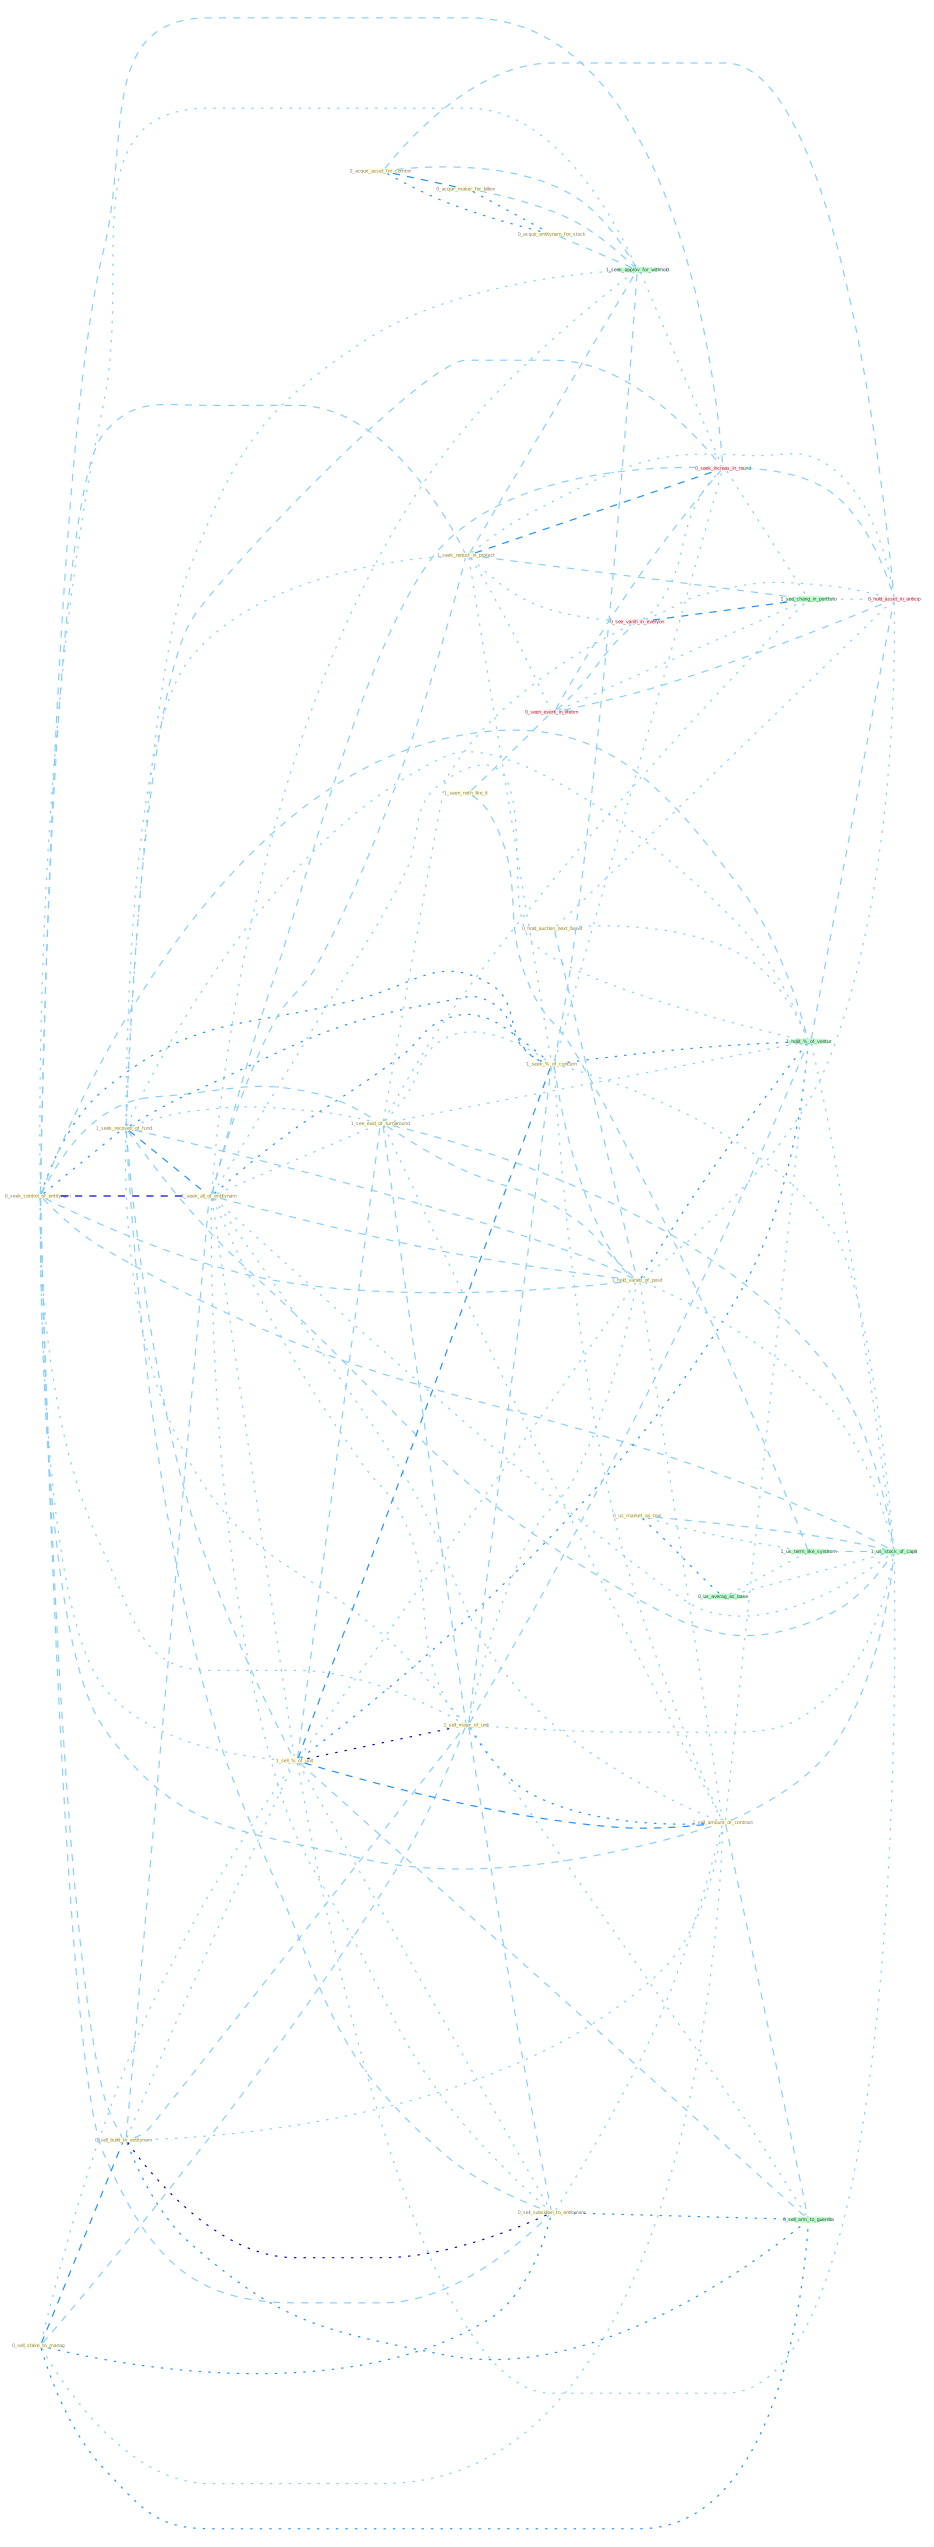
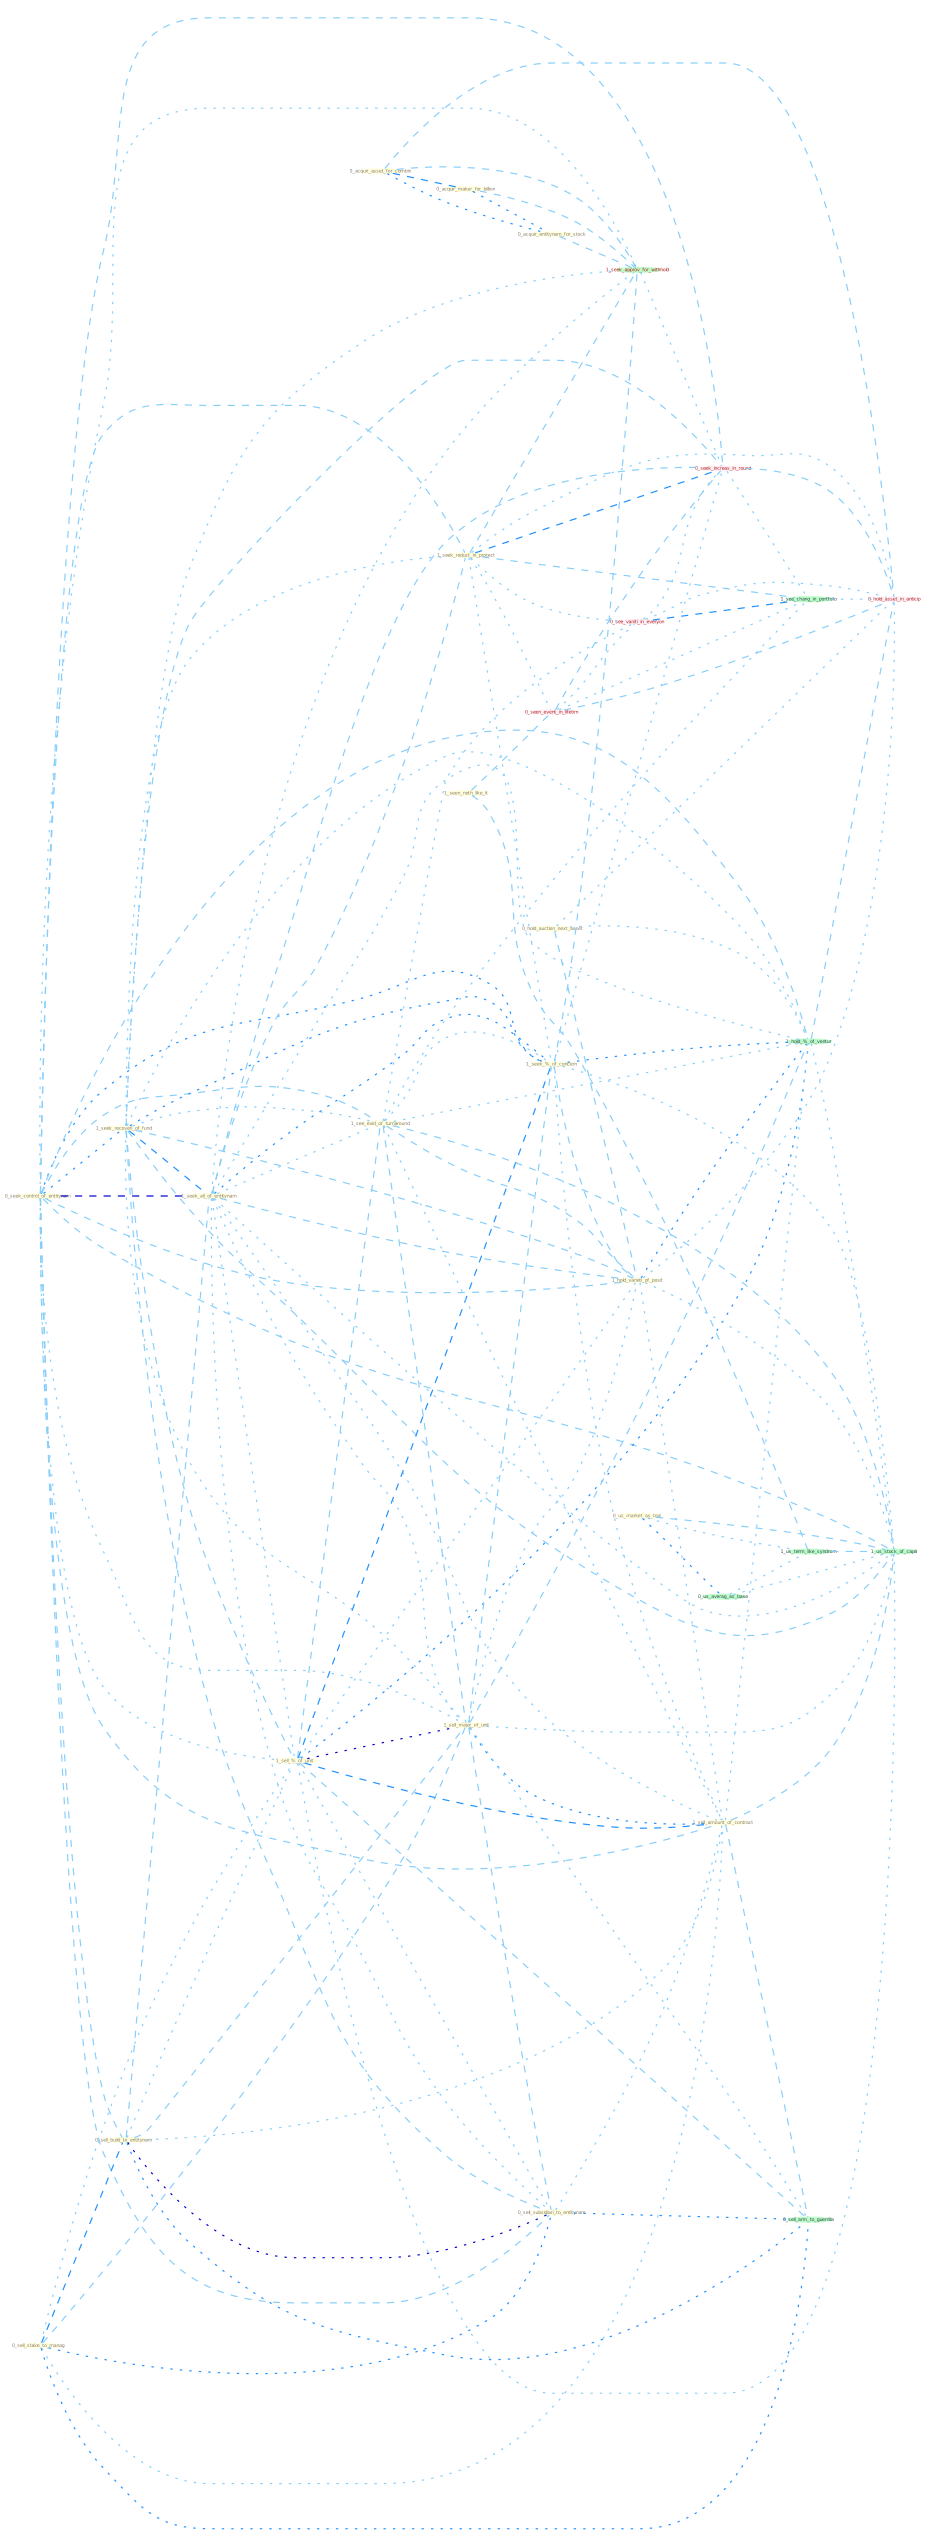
node "1_seek_approv_for_withhold": fontcolor #2f4f4f -> #b22222
edge "0_see_vaniti_in_everyon" -- "0_seen_event_in_lifetim": style dashed -> dotted
